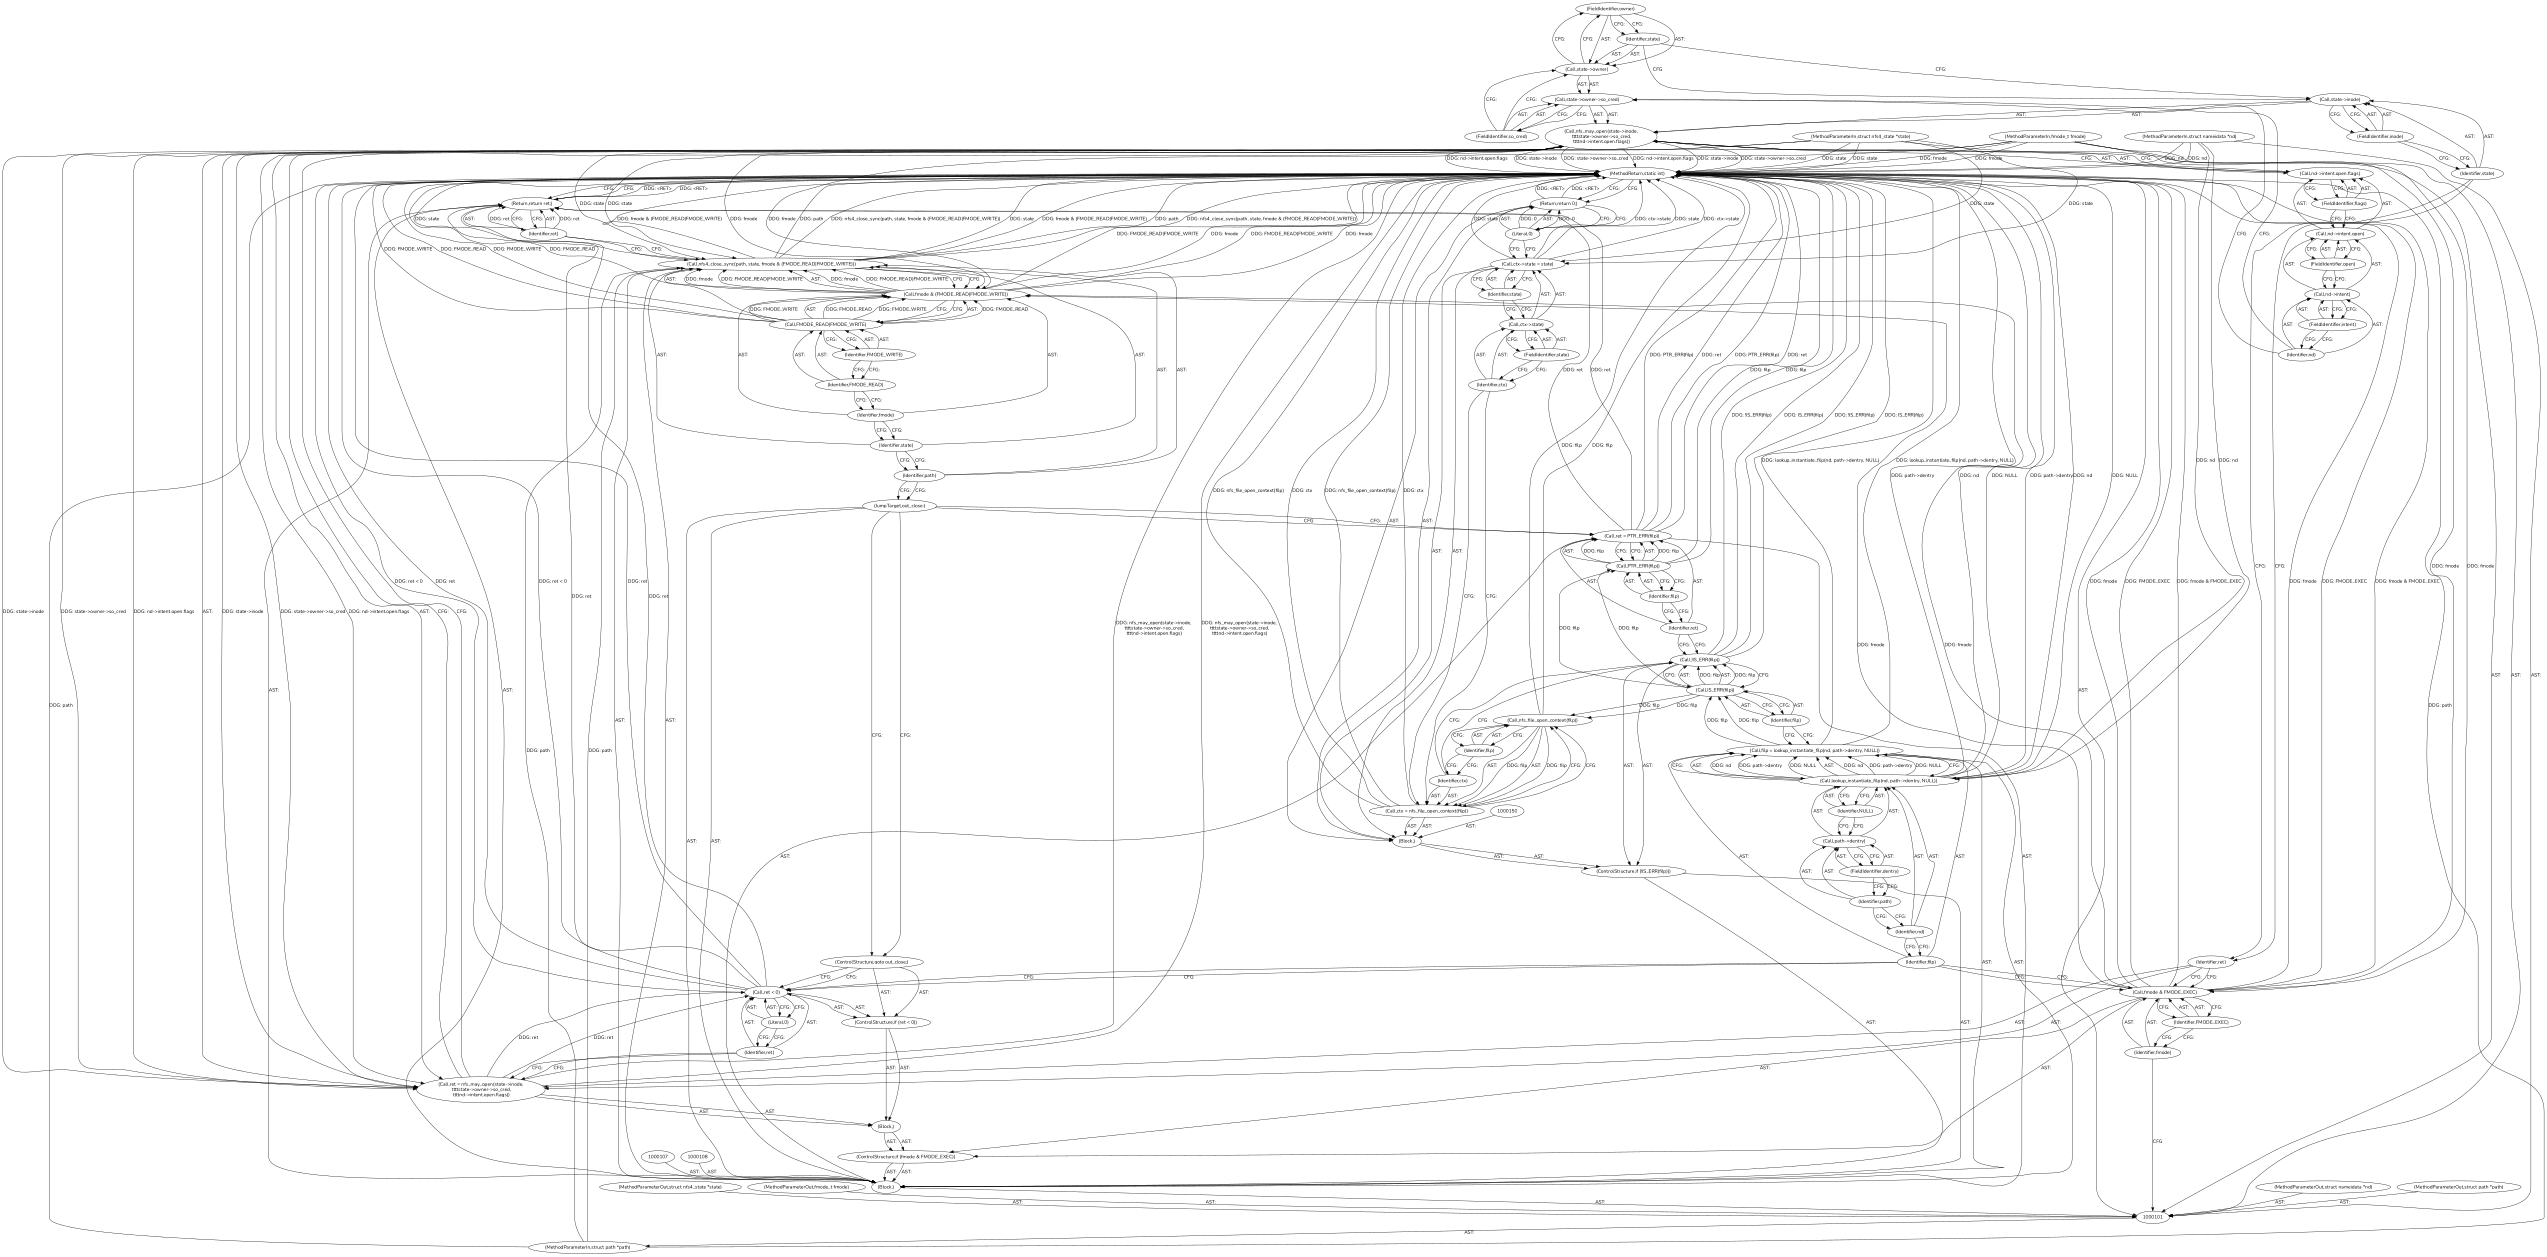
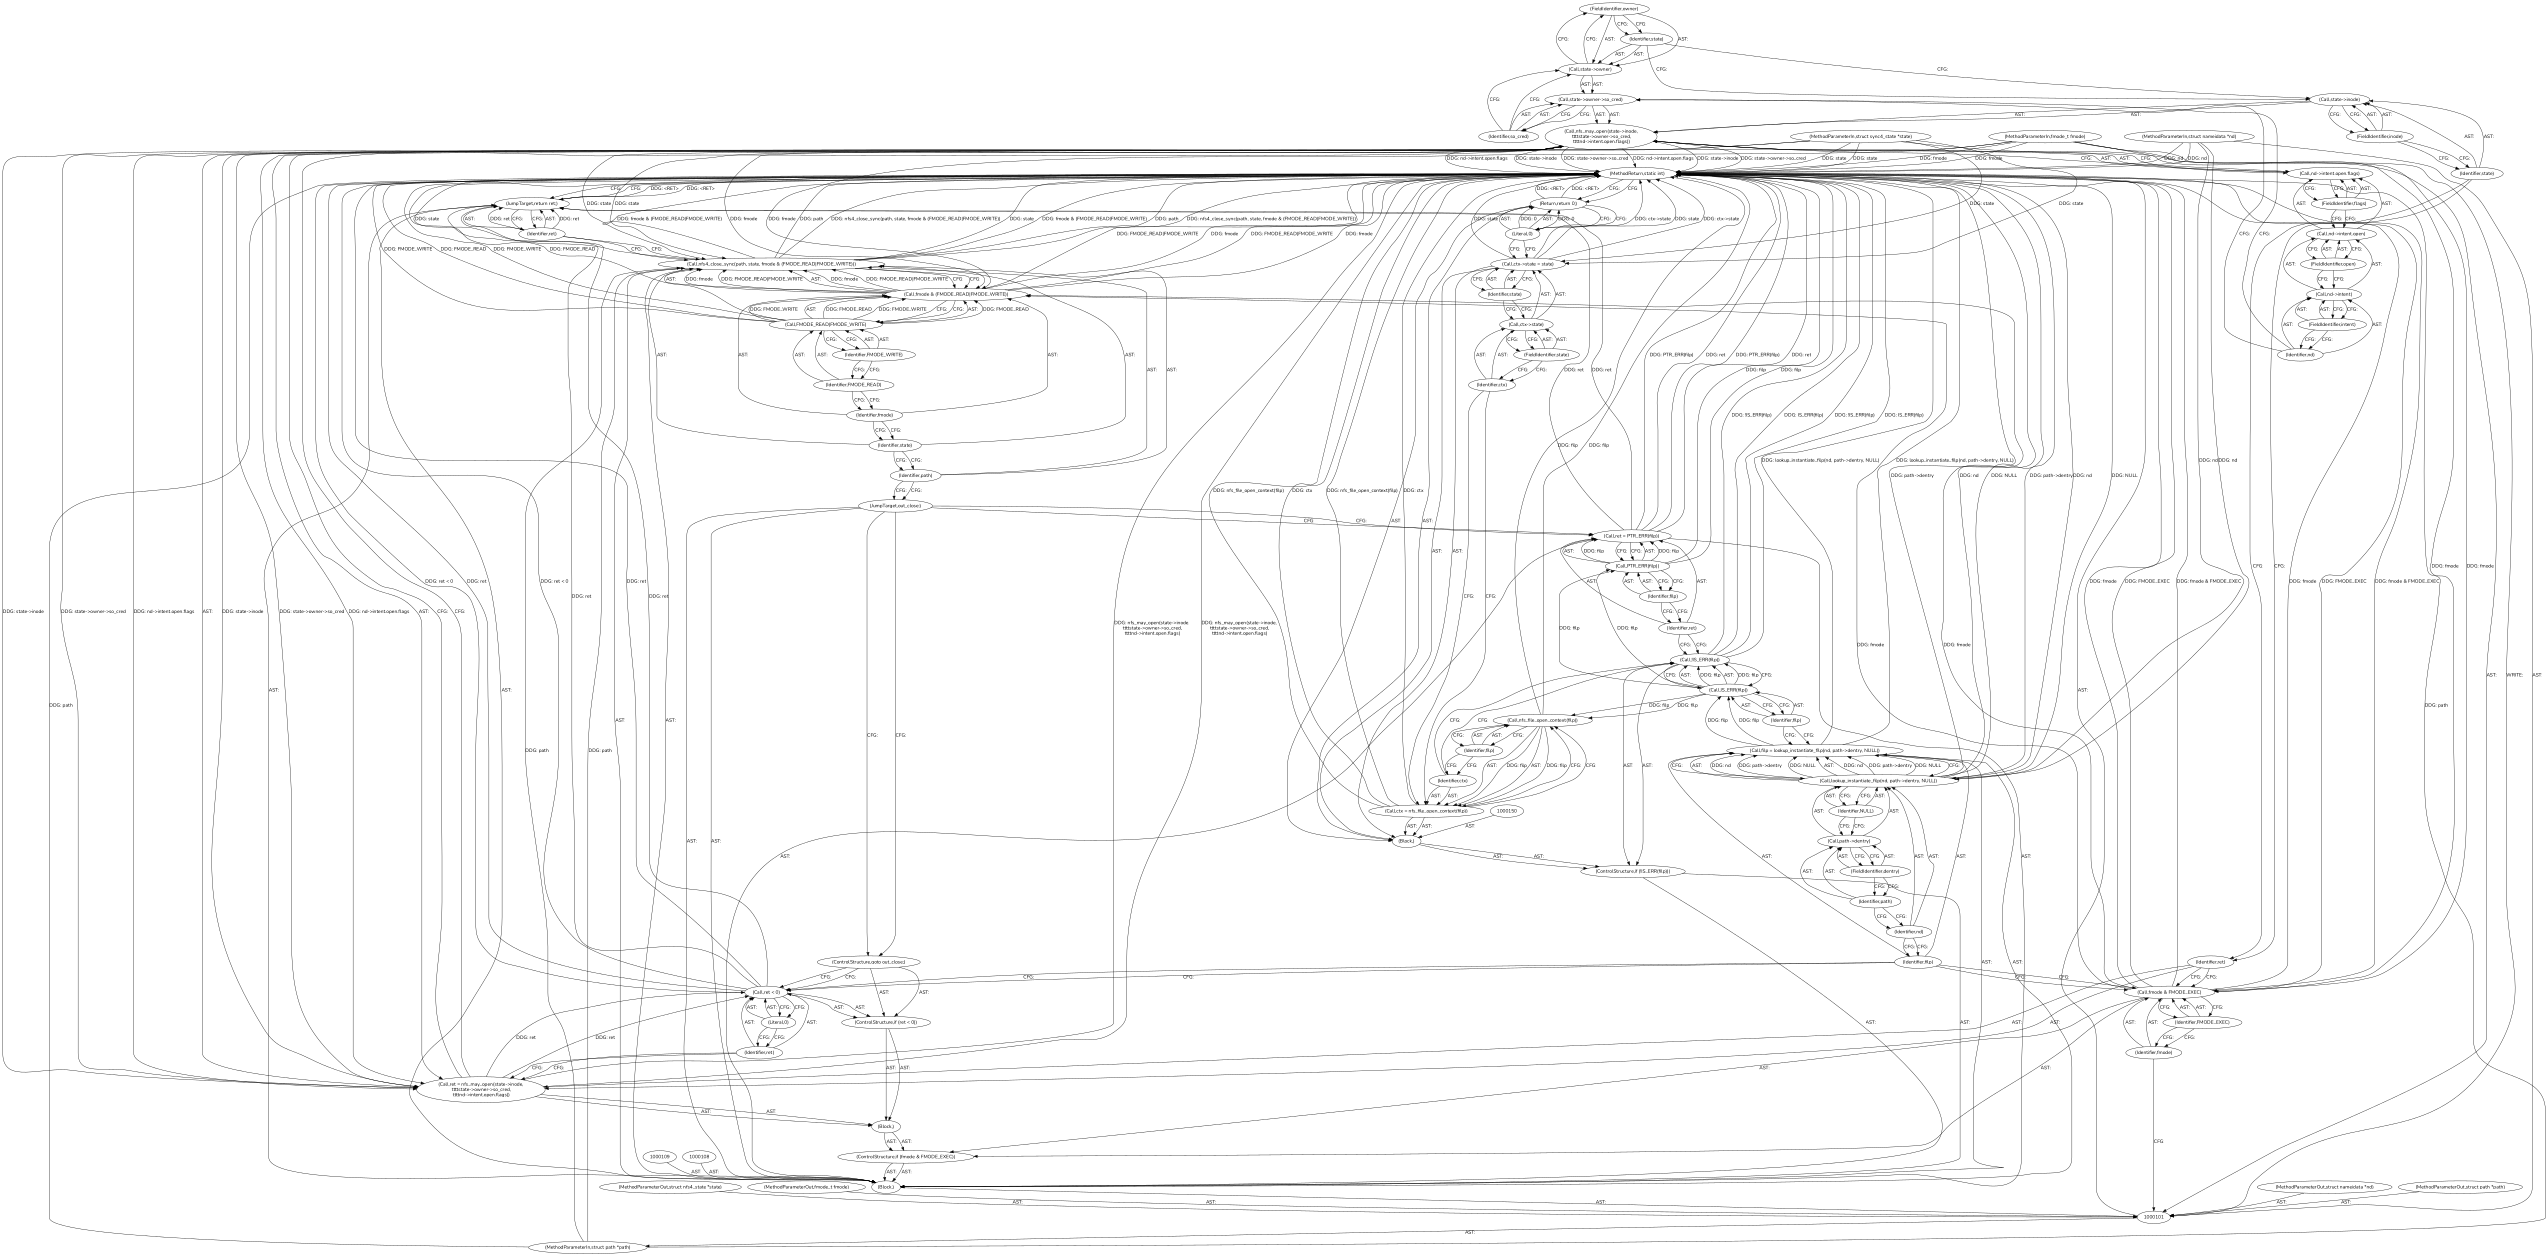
node "(FieldIdentifier,so_cred)": label "(FieldIdentifier,so_cred)" -> "(Identifier,so_cred)"
node "(MethodParameterIn,struct nfs4_state *state)": label "(MethodParameterIn,struct nfs4_state *state)" -> "(MethodParameterIn,struct sync4_state *state)"
node "(Return,return ret;)": label "(Return,return ret;)" -> "(JumpTarget,return ret;)"
edge "(MethodReturn,static int)" -> "1000101": reversed
edge "(MethodParameterIn,fmode_t fmode)" -> "1000101": label "AST: " -> "WRITE: "
node "1000107": label "1000107" -> "1000109"
